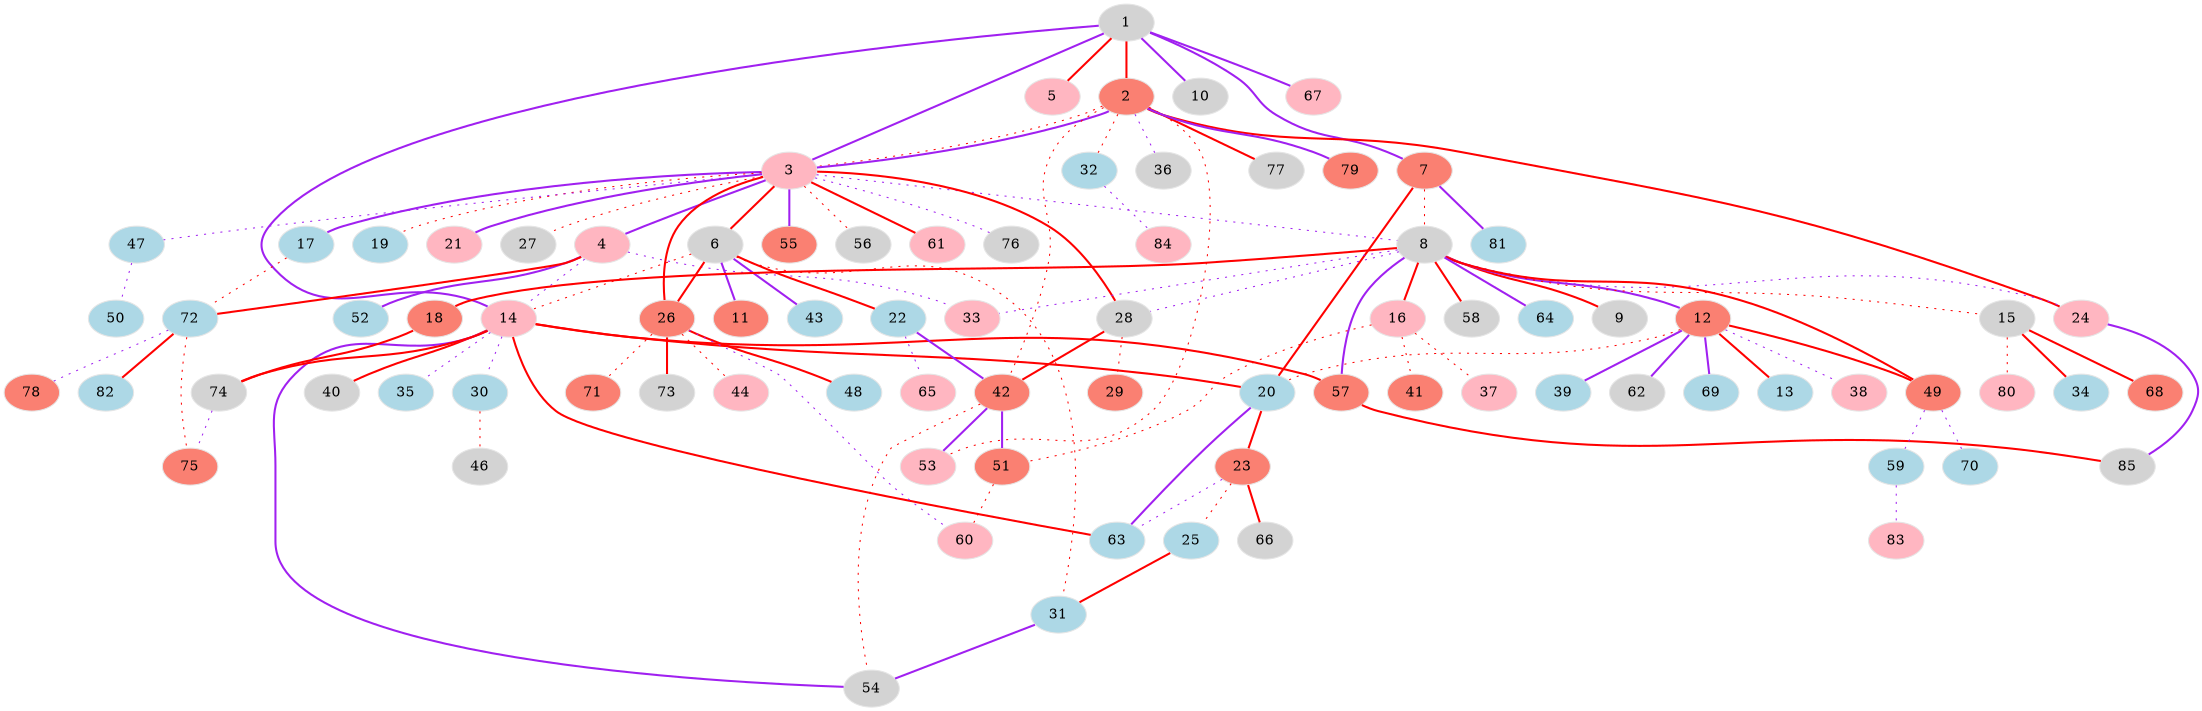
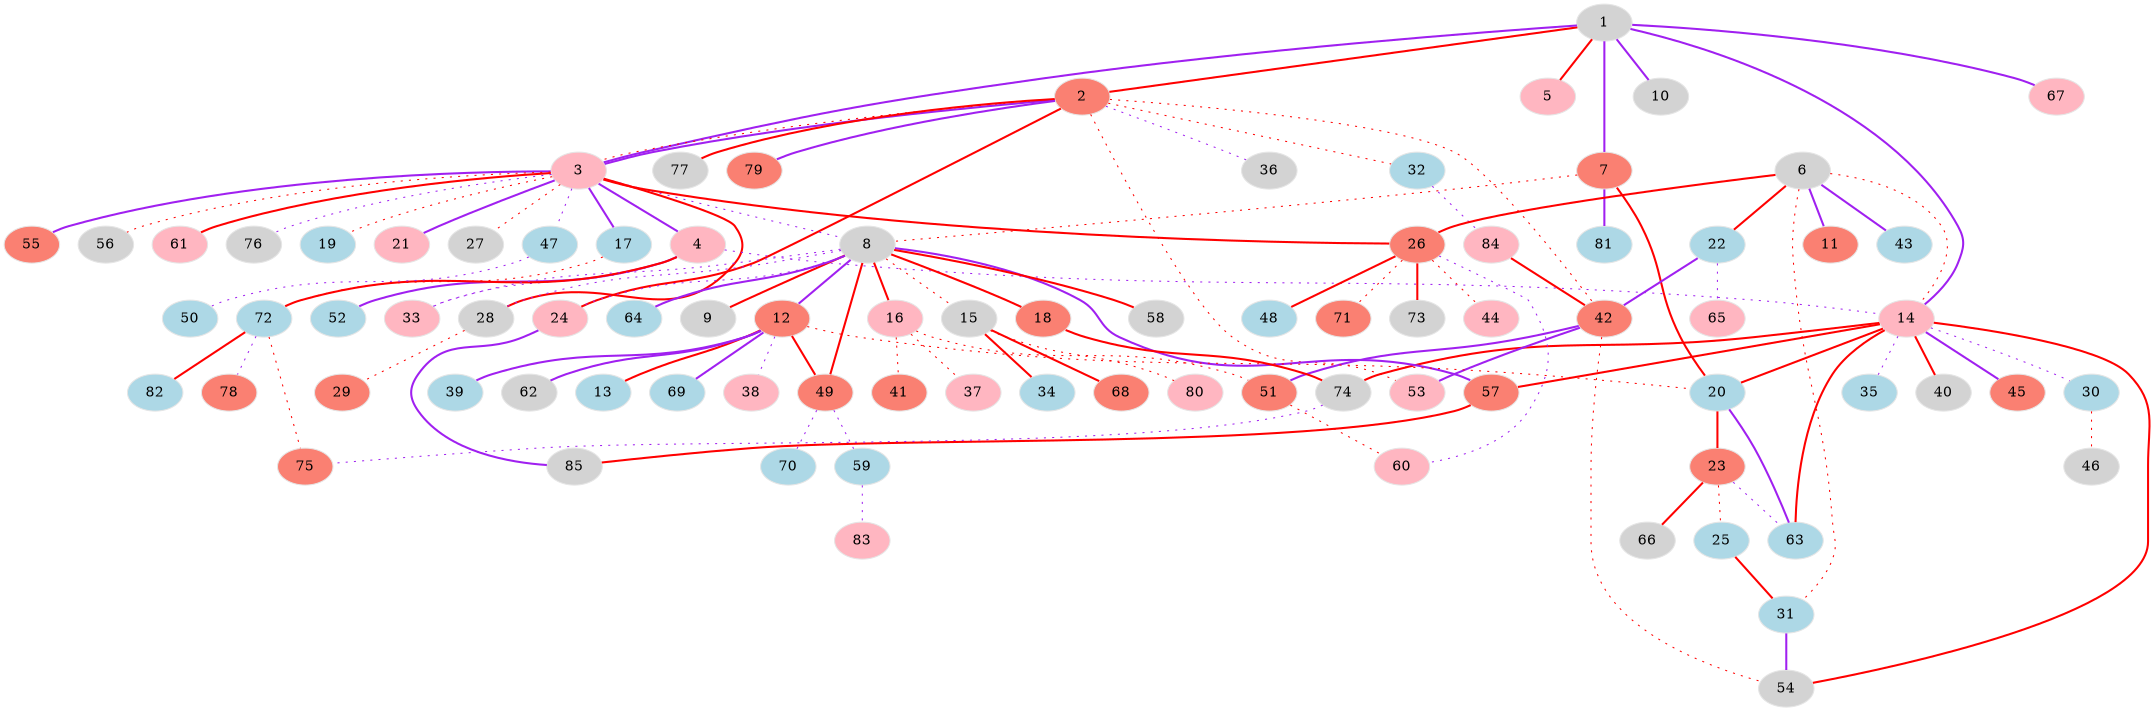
edge "3" -- "6": removed
edge "28" -- "42": now "84" -- "42"
node "45": added
edge "14" -- "54": color purple -> red
